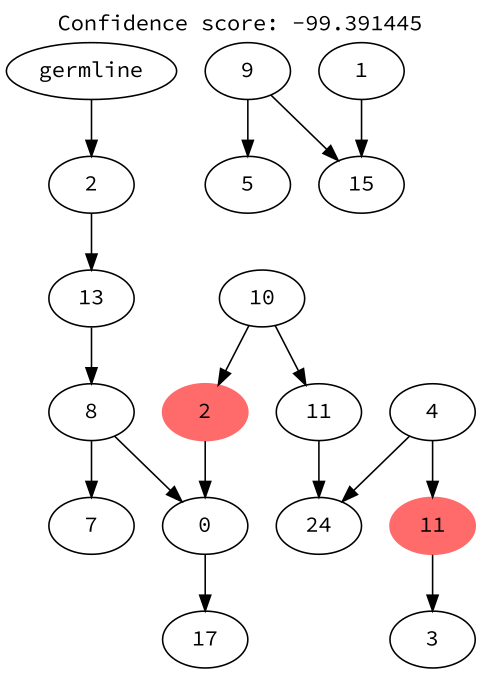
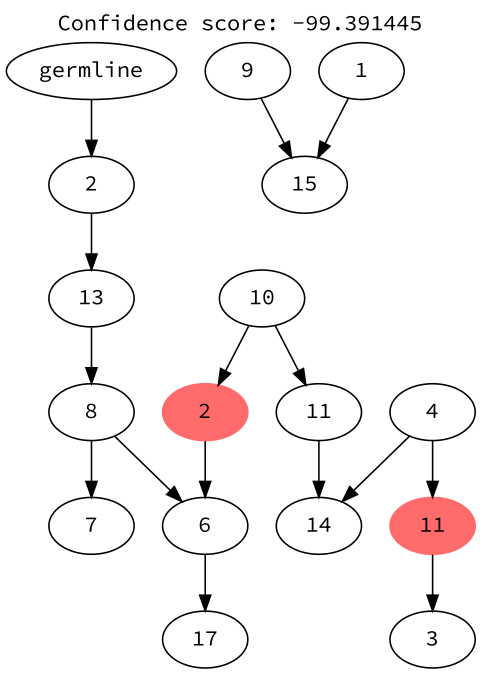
node "5": removed
node "0": label "0" -> "6"
node "24": label "24" -> "14"
